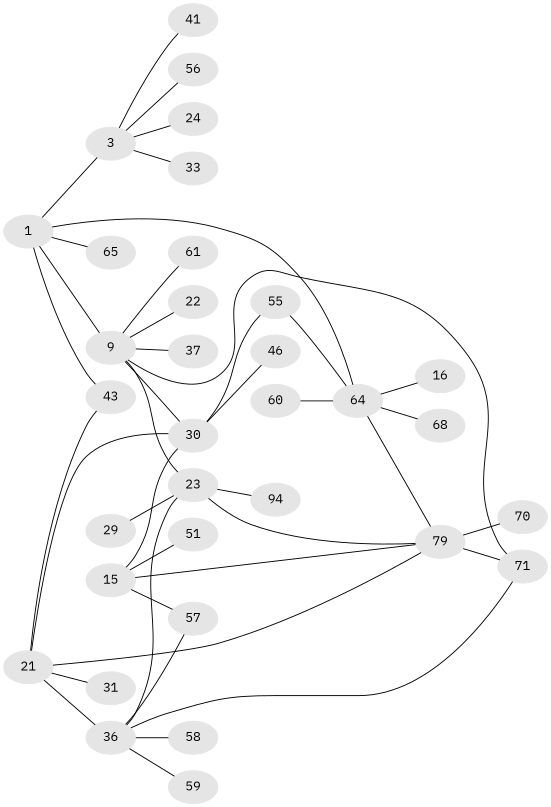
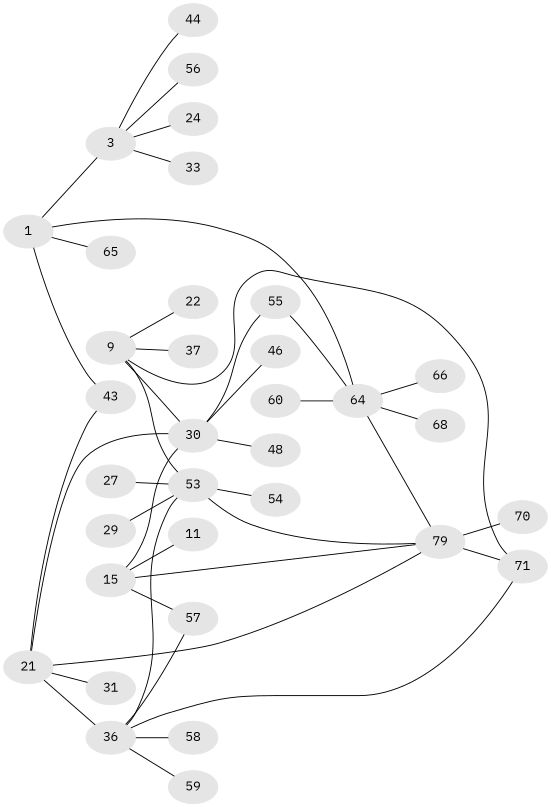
node "41": label "41" -> "44"
node "61": removed
edge "1" -- "9": removed
node "16": label "16" -> "66"
node "48": added
node "27": added
node "23": label "23" -> "53"
node "94": label "94" -> "54"
node "51": label "51" -> "11"
